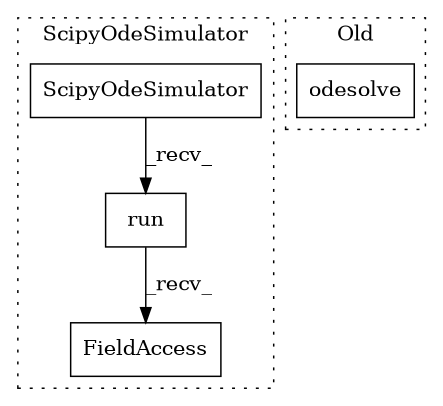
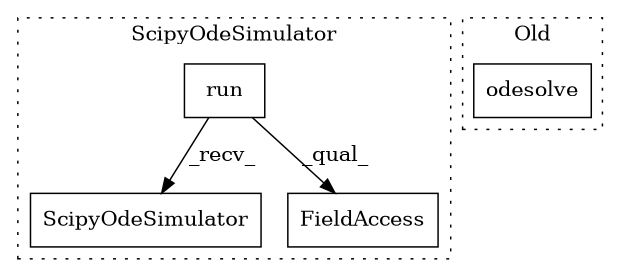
edge "ScipyOdeSimulator" -> "run": reversed
edge "run" -> "FieldAccess": label "_recv_" -> "_qual_"
